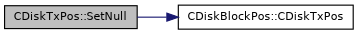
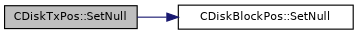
node "CDiskBlockPos::CDiskTxPos": label "CDiskBlockPos::CDiskTxPos" -> "CDiskBlockPos::SetNull"
